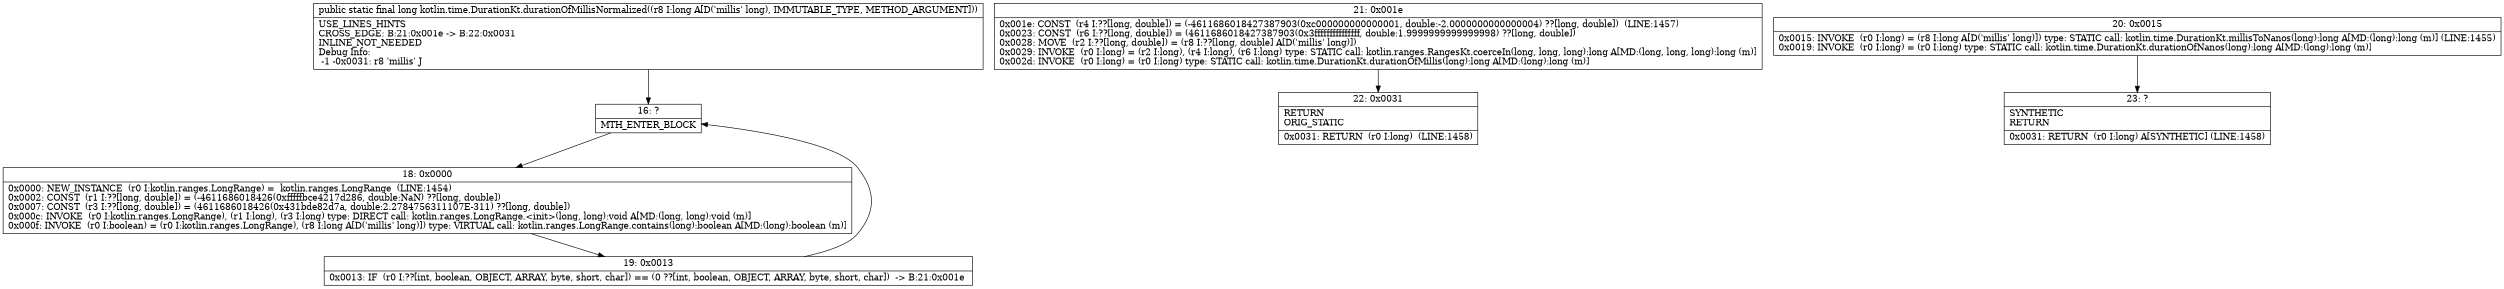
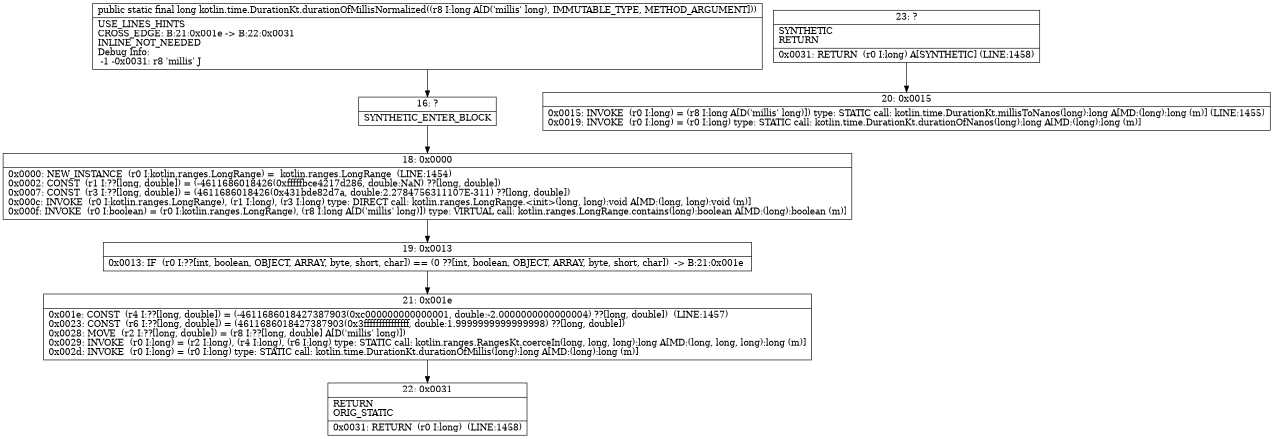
edge "20: 0x0015" -> "23: ?": reversed
node "16: ?": text "MTH_ENTER_BLOCK" -> "SYNTHETIC_ENTER_BLOCK"
edge "19: 0x0013" -> "16: ?": now "19: 0x0013" -> "21: 0x001e"
